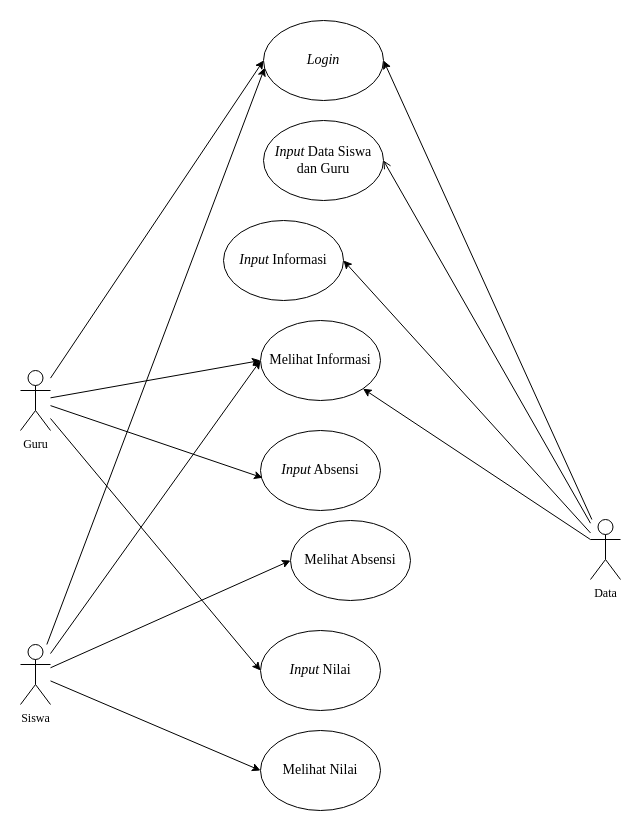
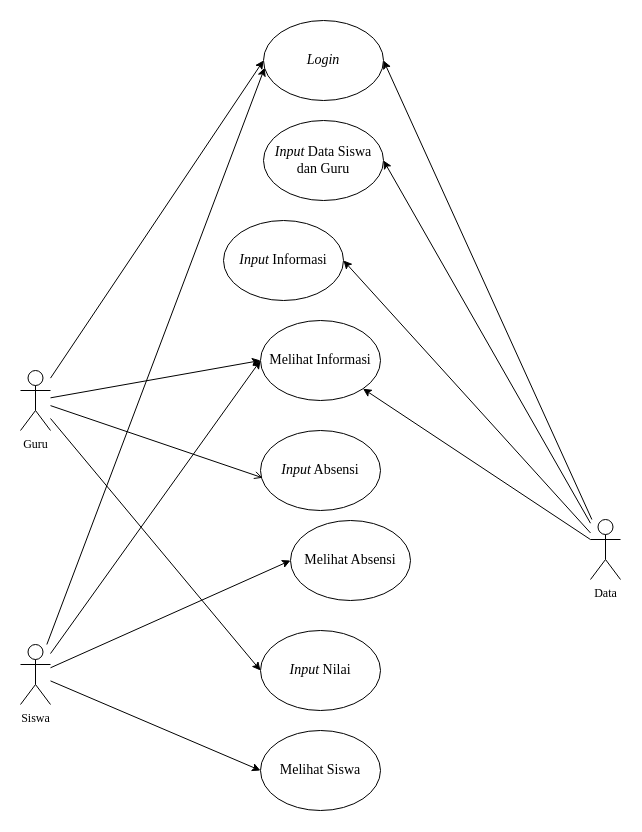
edge "Data" -> "Input Data Siswa dan Guru": arrowhead open -> classic
edge "Guru" -> "Input Absensi": arrowhead classic -> open
node "Melihat Nilai": label "Melihat Nilai" -> "Melihat Siswa"
